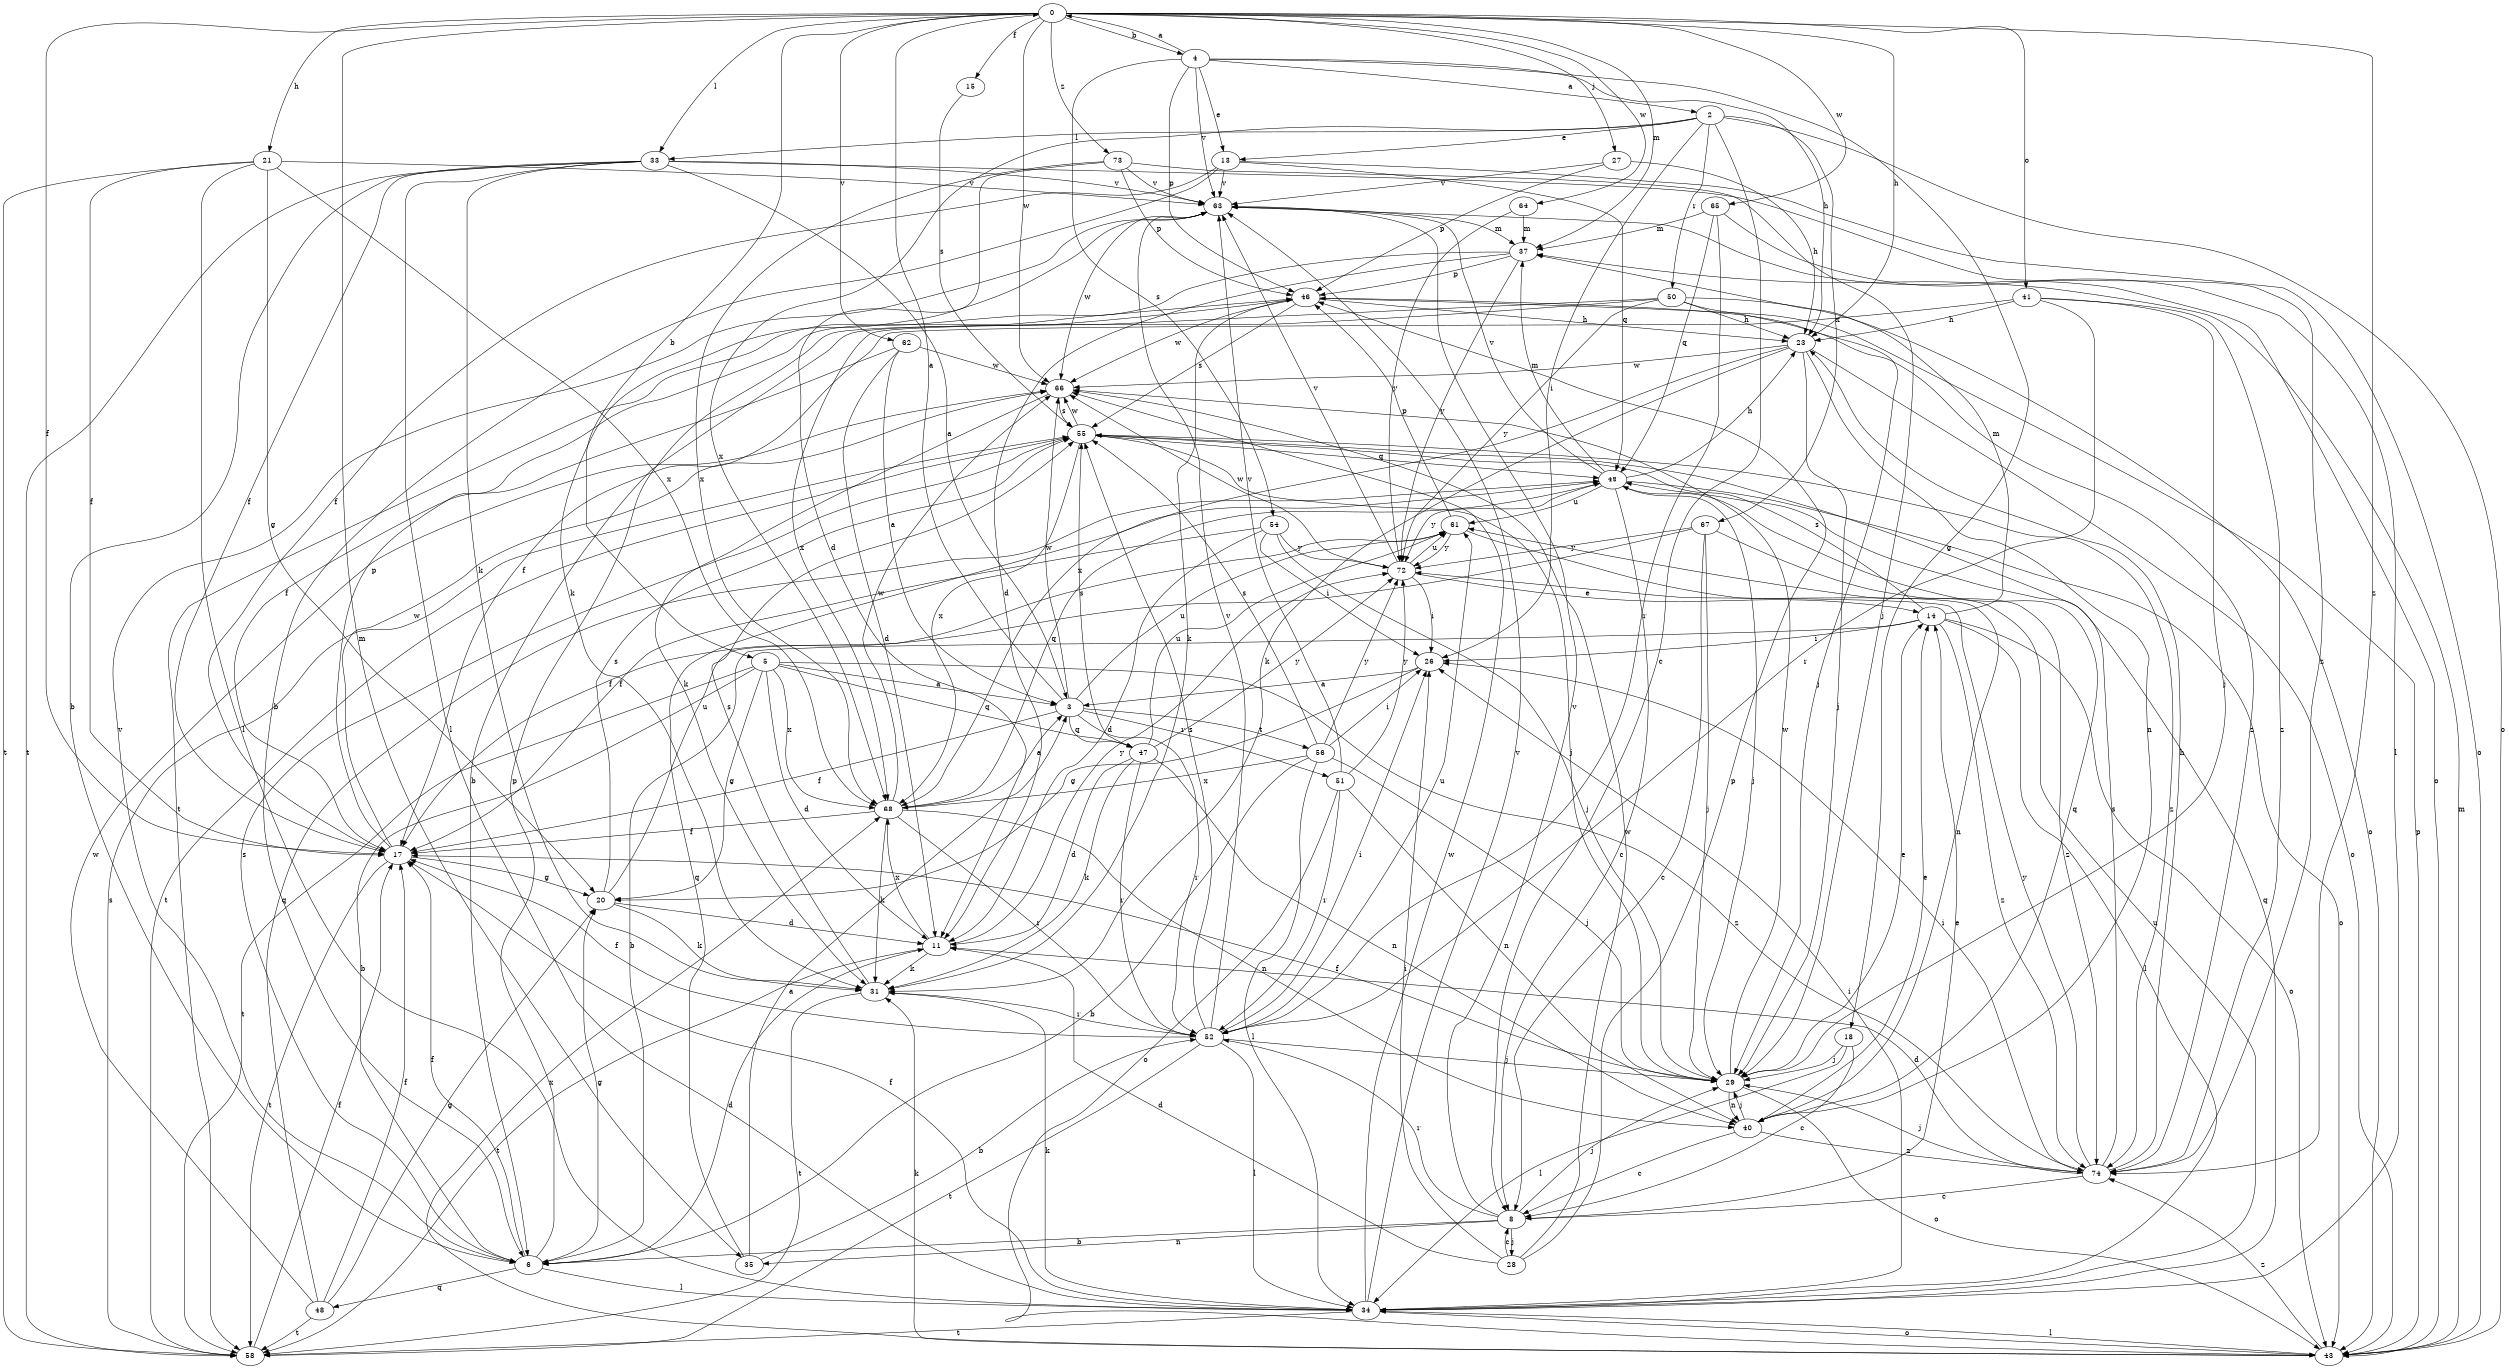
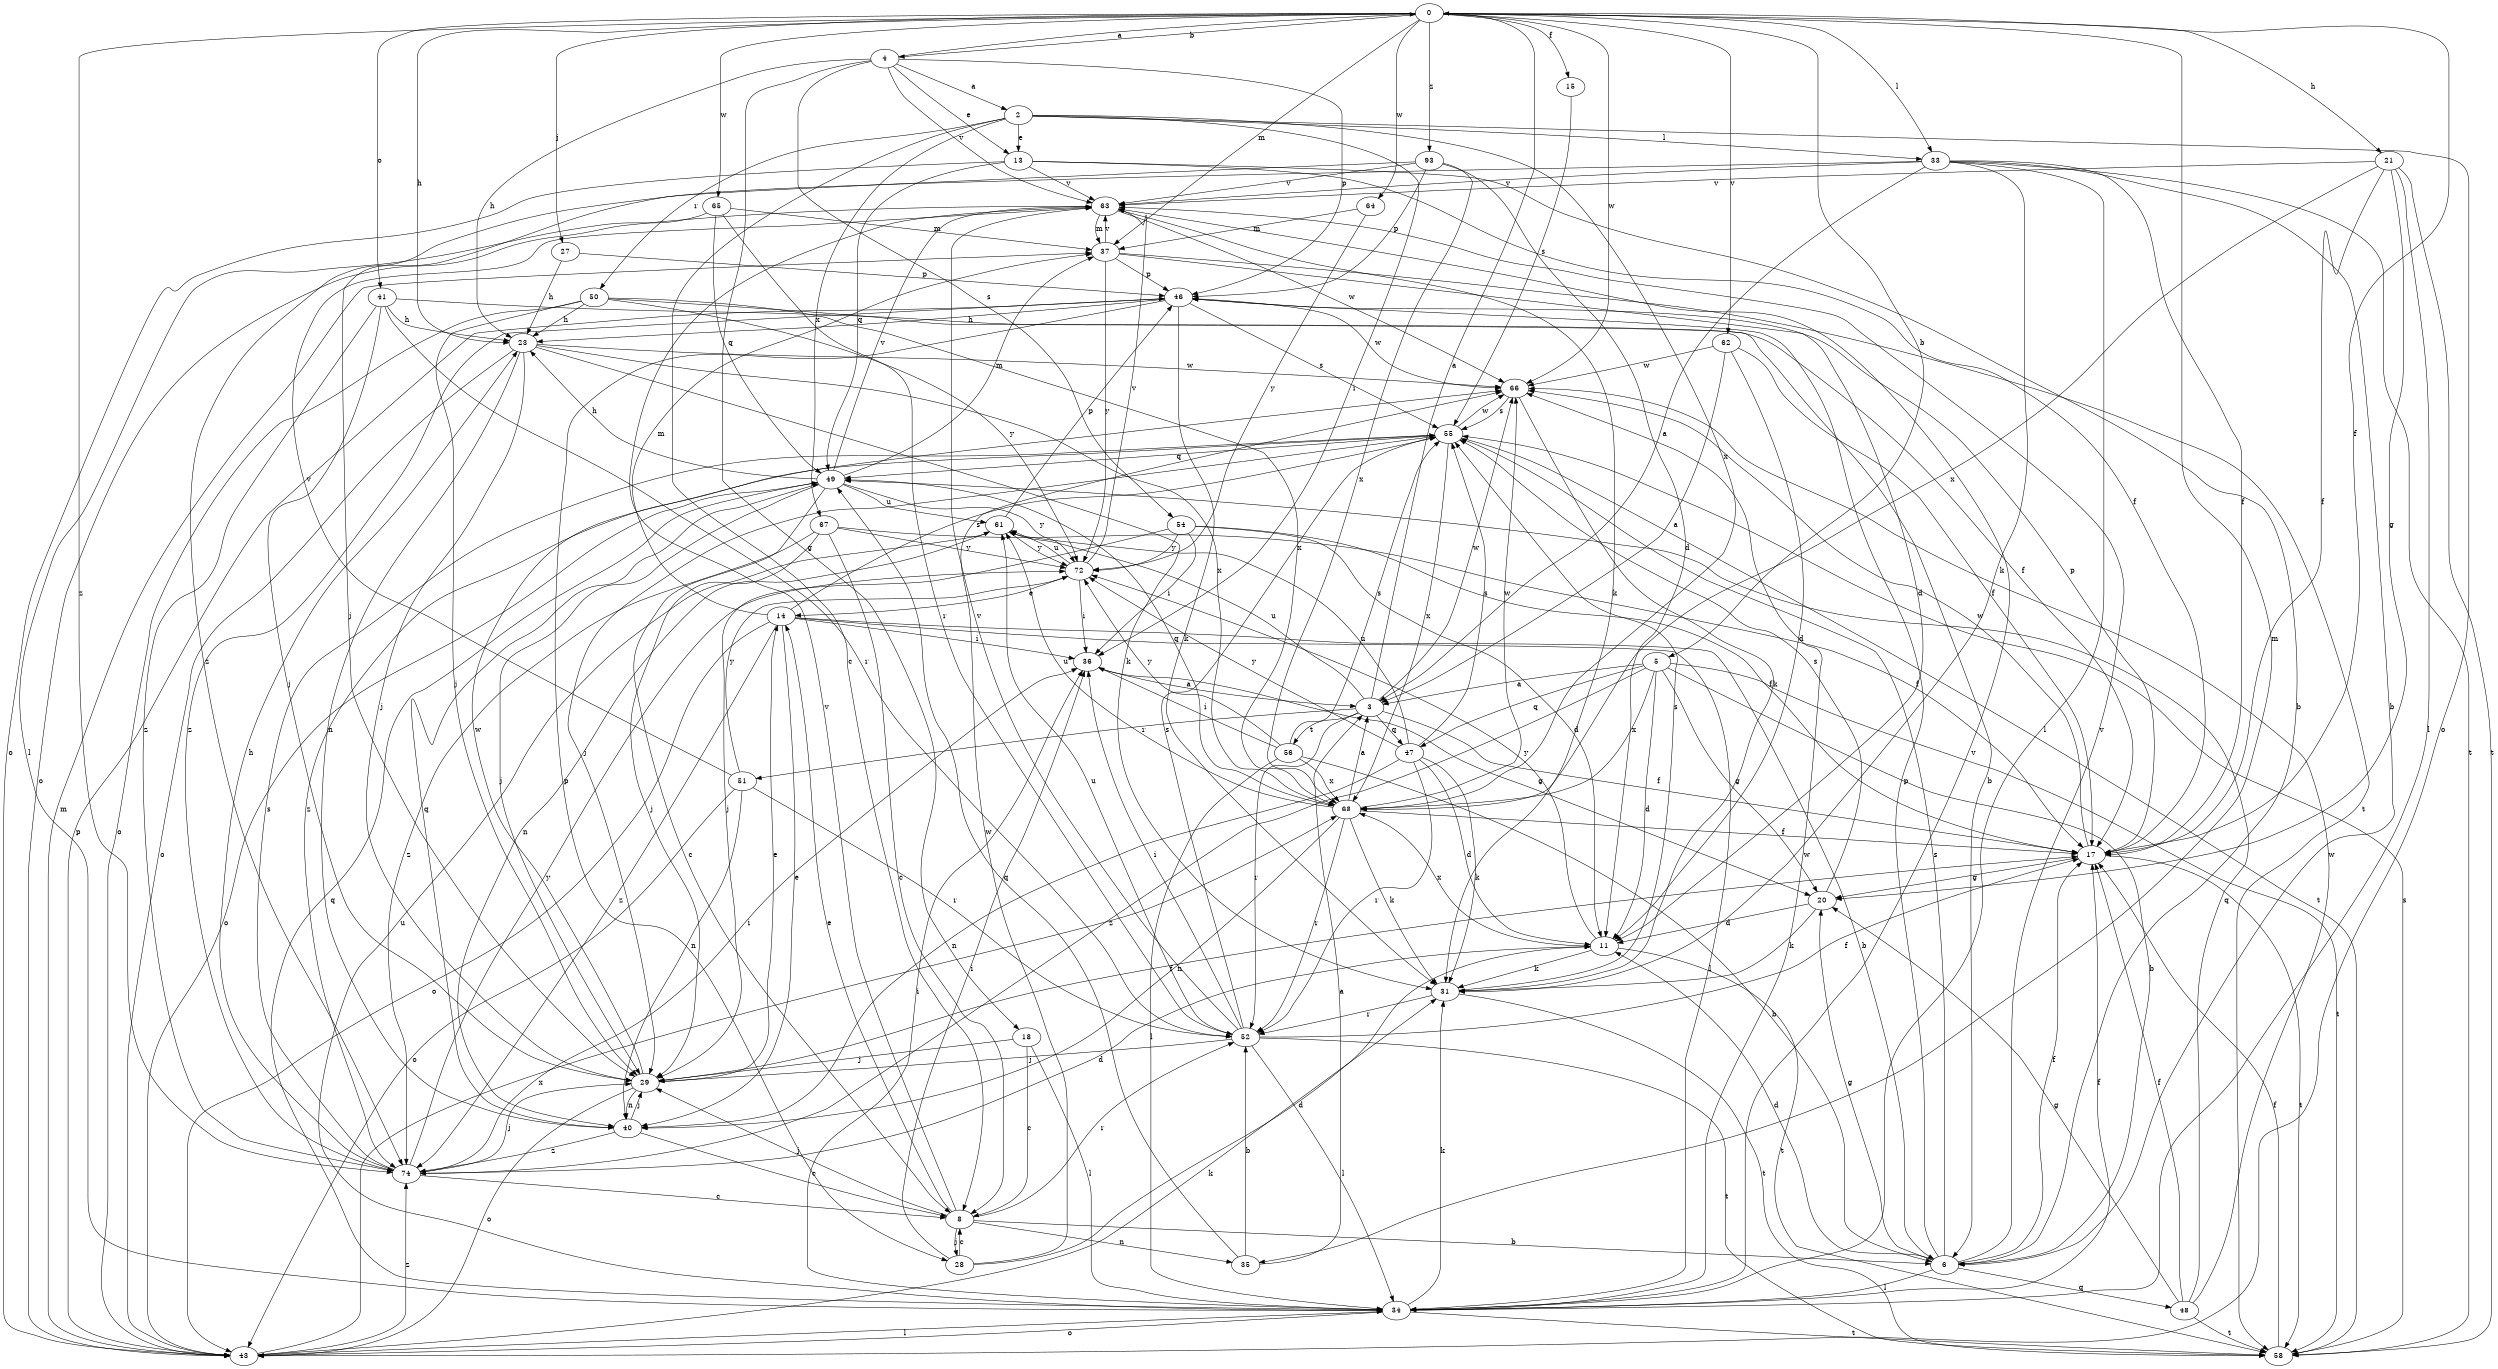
node "73": label "73" -> "93"
edge "27" -> "63": now "37" -> "63"
edge "72" -> "66": removed, label "w"
edge "20" -> "61": now "68" -> "61"
node "26": label "26" -> "36"
edge "28" -> "46": reversed
edge "56" -> "29": removed, label "j"
edge "40" -> "14": reversed
